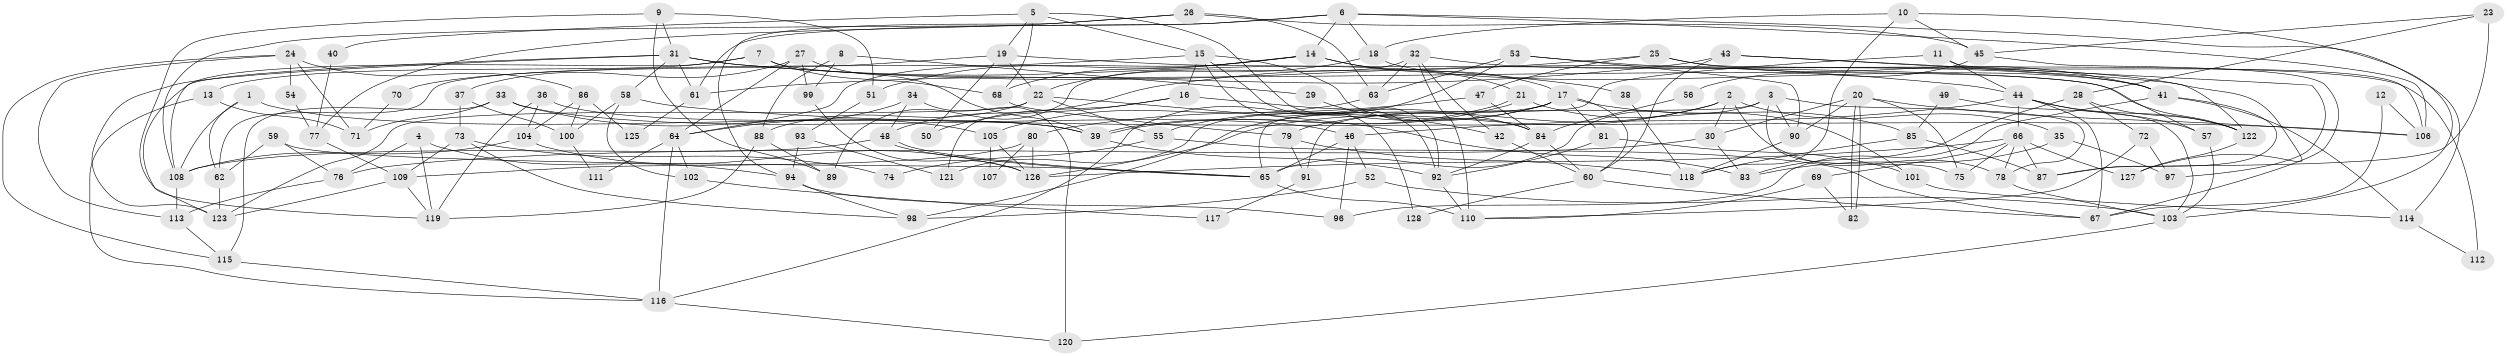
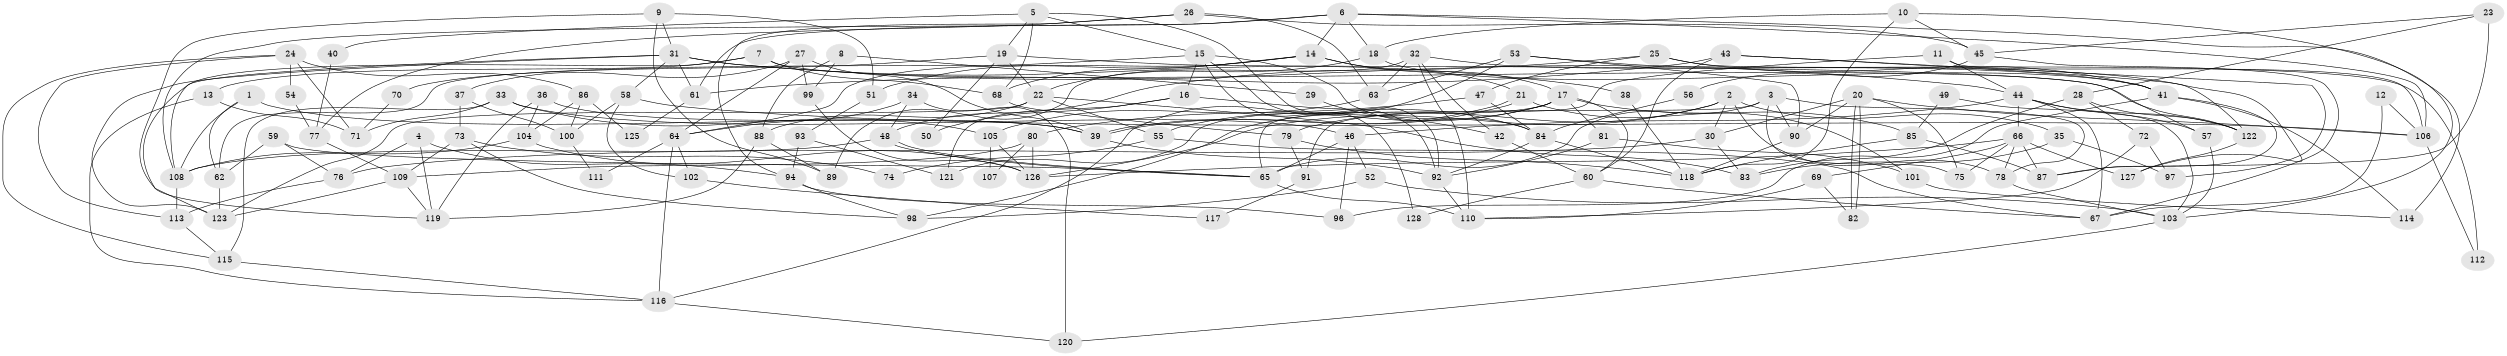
edge "84" -- "60": now "84" -- "118"
edge "114" -- "112": now "106" -- "112"
